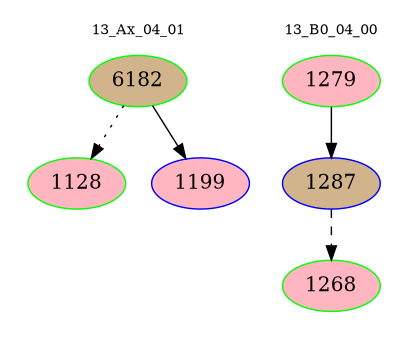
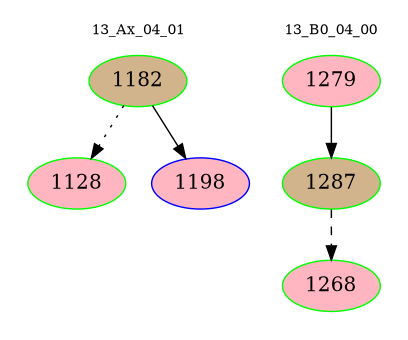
node "6182": label "6182" -> "1182"
node "1199": label "1199" -> "1198"
node "1287": color blue -> green
